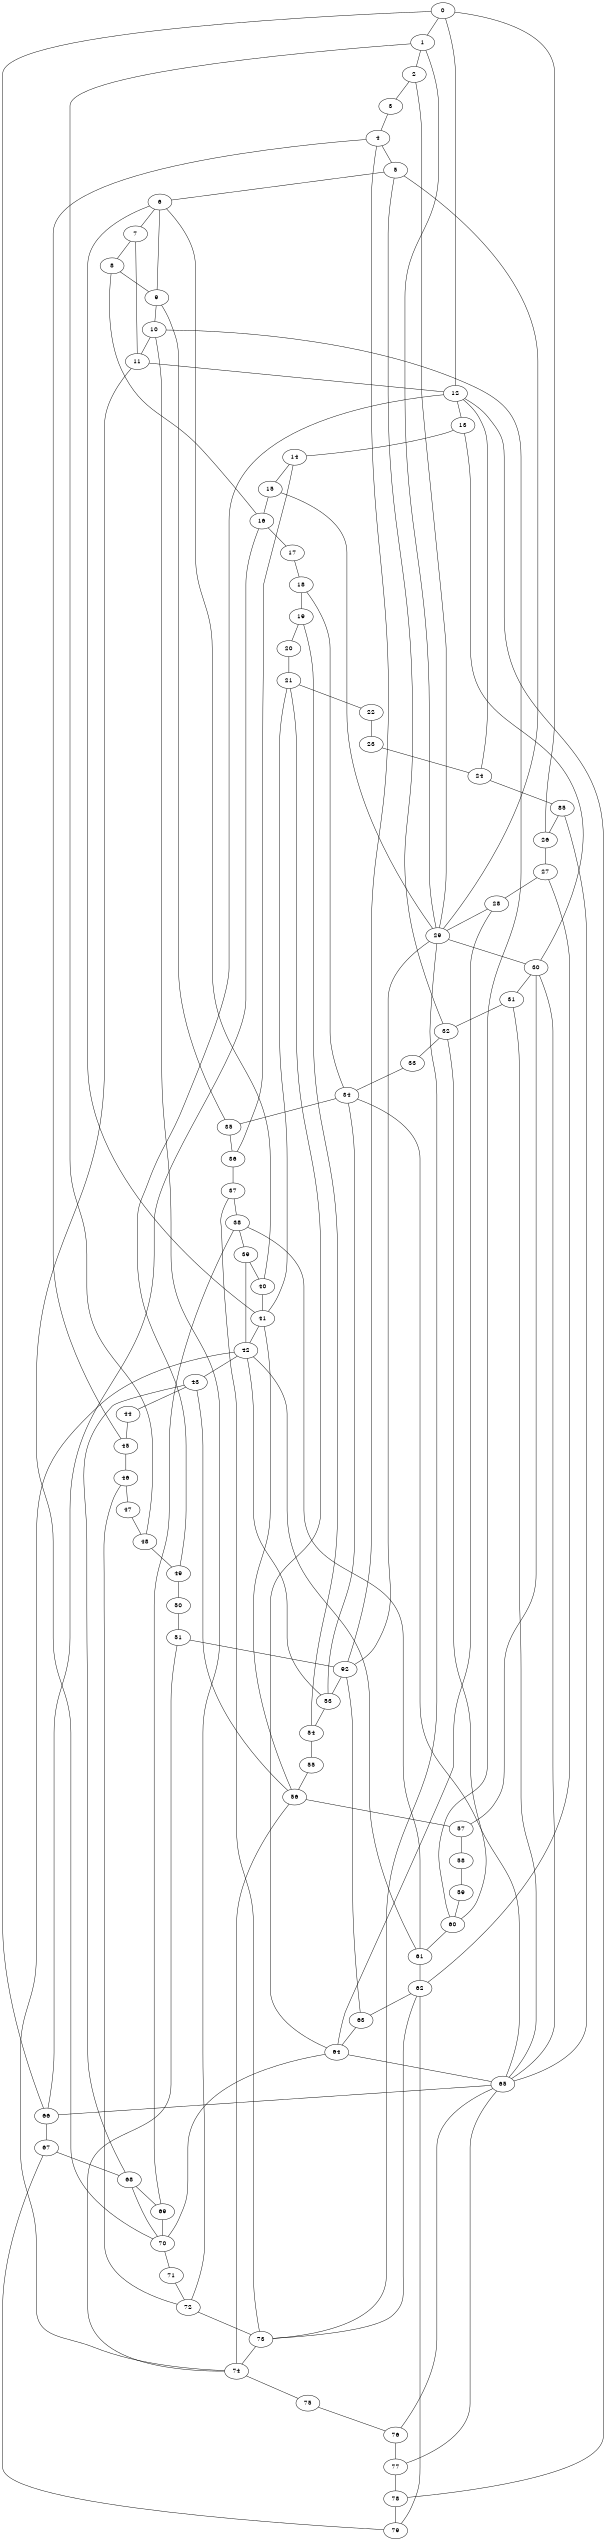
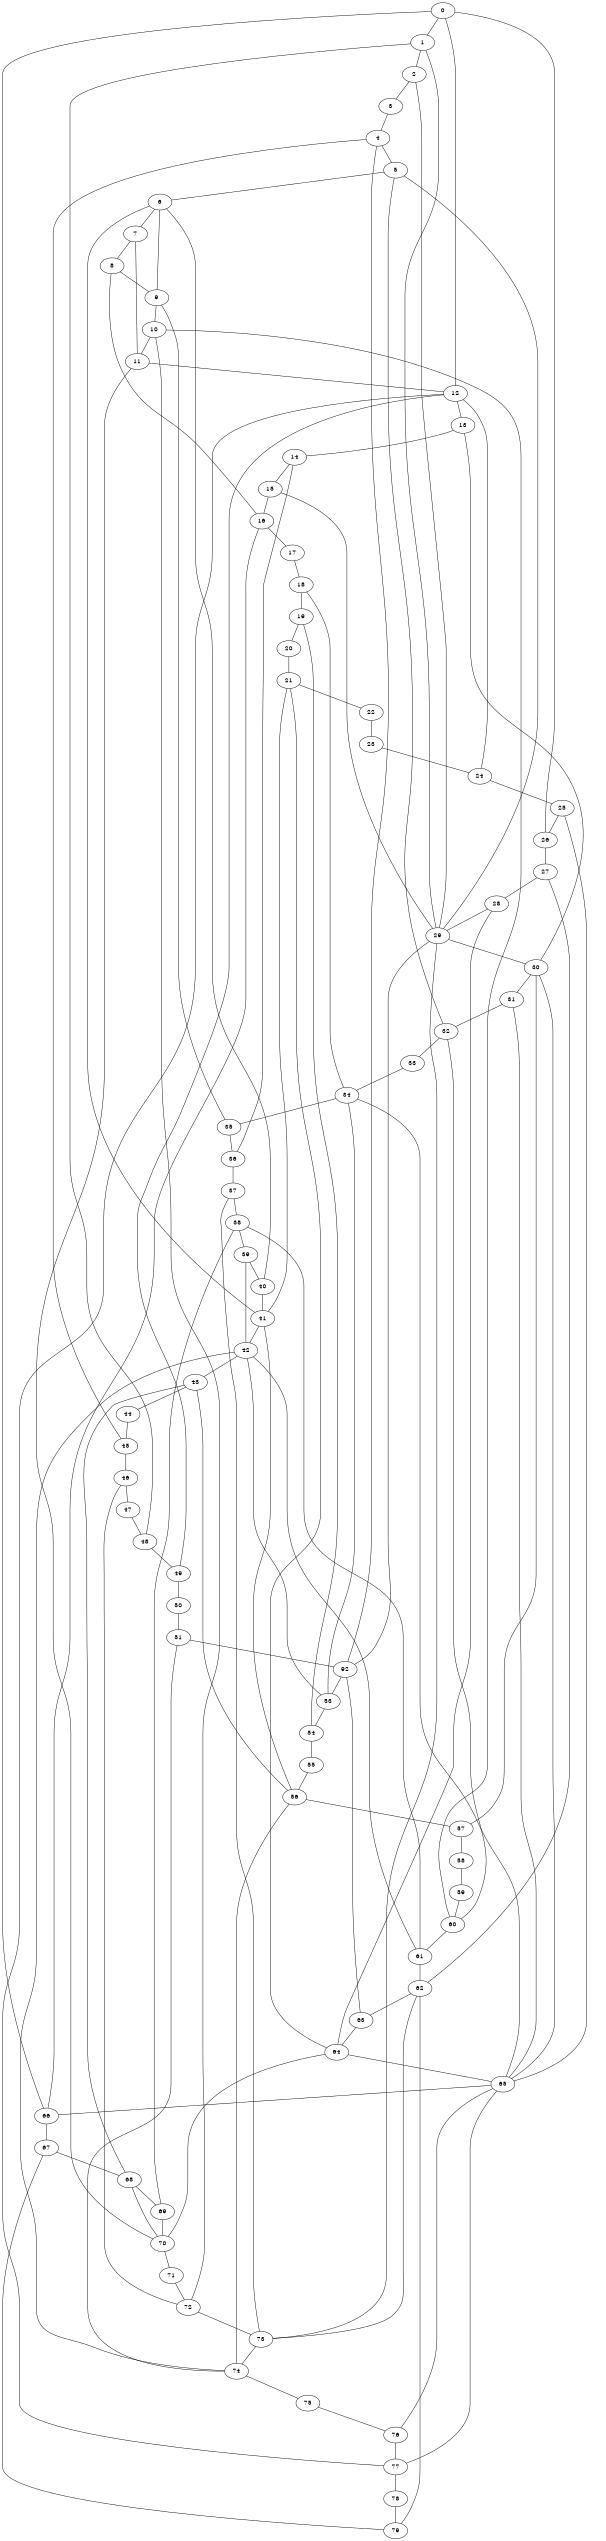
node "85": label "85" -> "25"
edge "12" -- "78": now "12" -- "77"
